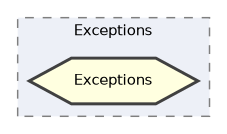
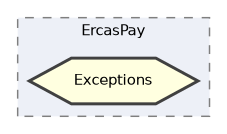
cluster "Exceptions": label "Exceptions" -> "ErcasPay"
